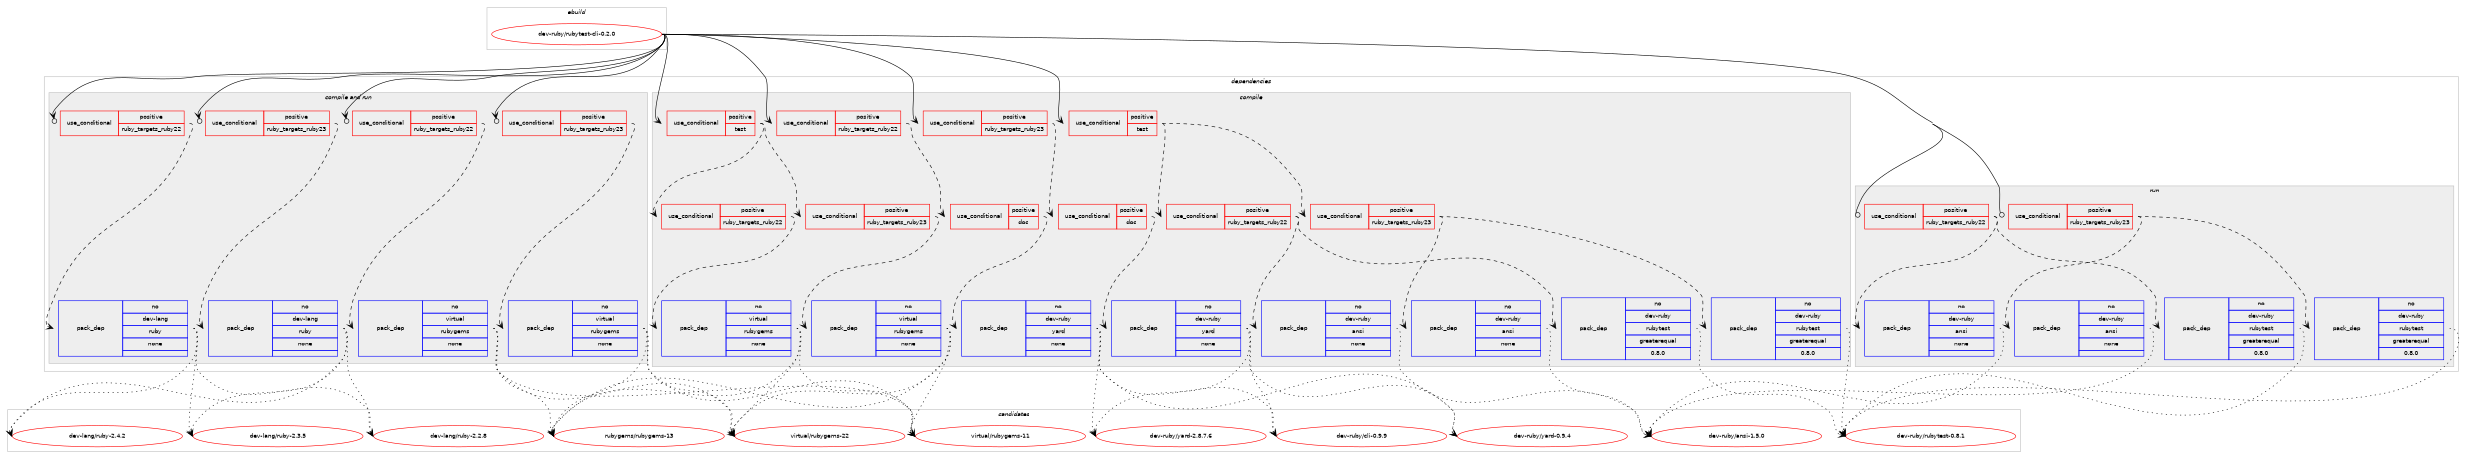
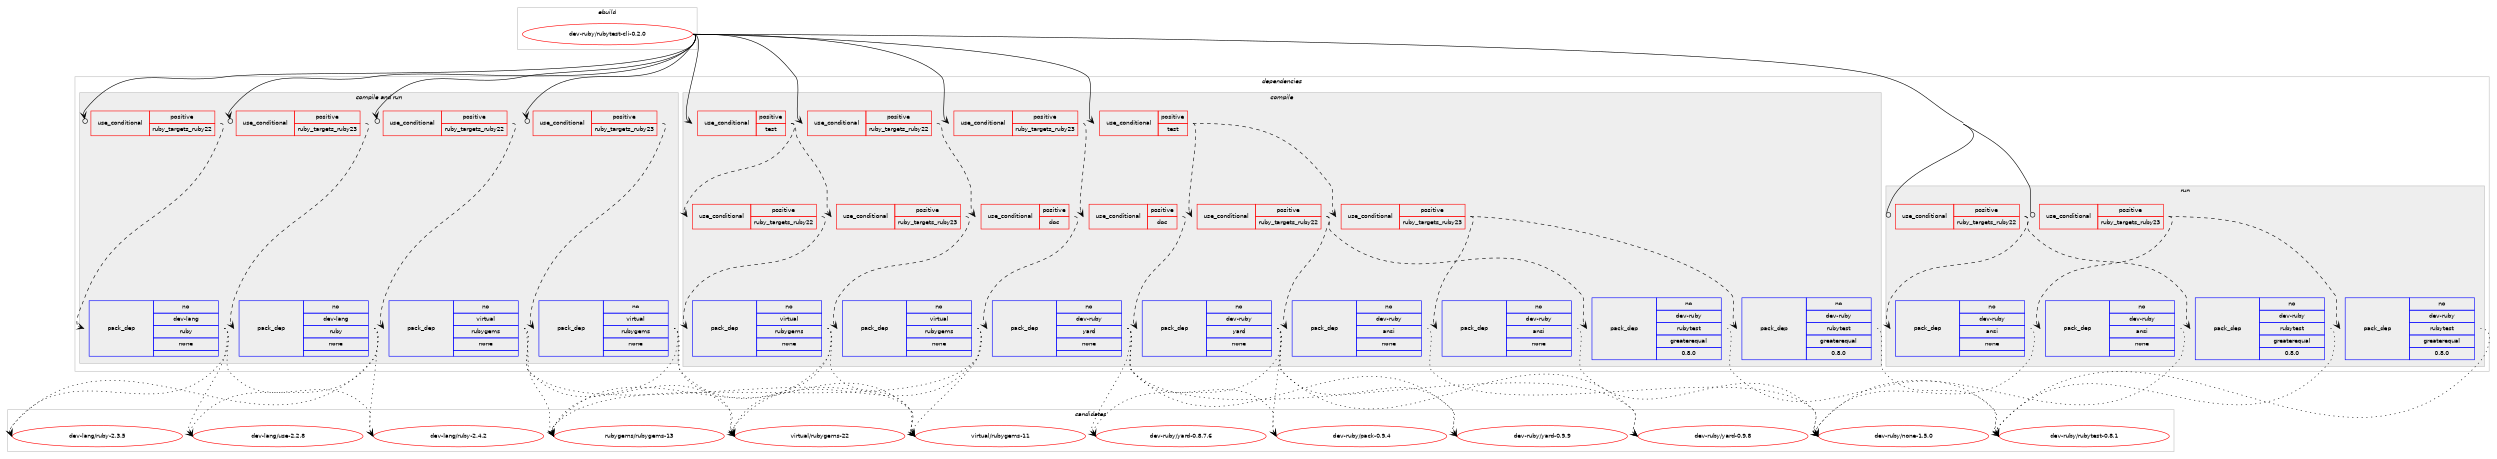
node "dev-lang/ruby-2.2.8": label "dev-lang/ruby-2.2.8" -> "dev-lang/use-2.2.8"
node "dev-ruby/yard-2.8.7.6": label "dev-ruby/yard-2.8.7.6" -> "dev-ruby/yard-0.8.7.6"
node "dev-ruby/cli-0.9.9": label "dev-ruby/cli-0.9.9" -> "dev-ruby/yard-0.9.9"
node "dev-ruby/yard-0.9.4": label "dev-ruby/yard-0.9.4" -> "dev-ruby/pack-0.9.4"
node "dev-ruby/yard-0.9.8": added
node "dev-ruby/ansi-1.5.0": label "dev-ruby/ansi-1.5.0" -> "dev-ruby/none-1.5.0"
